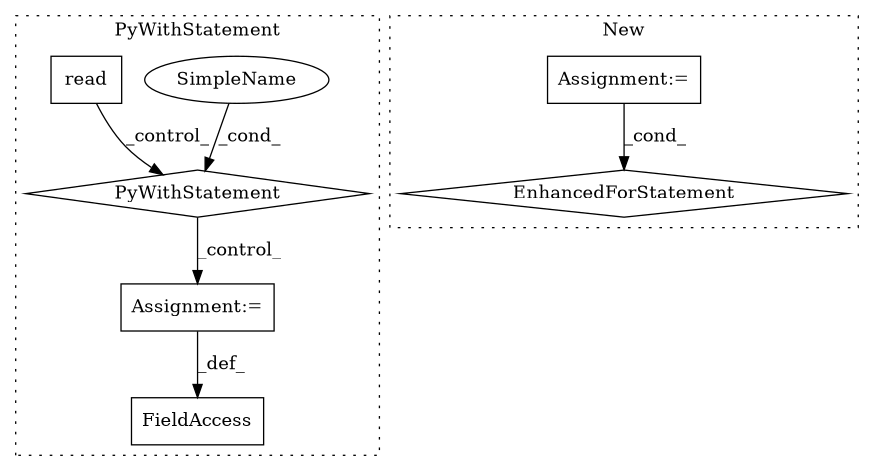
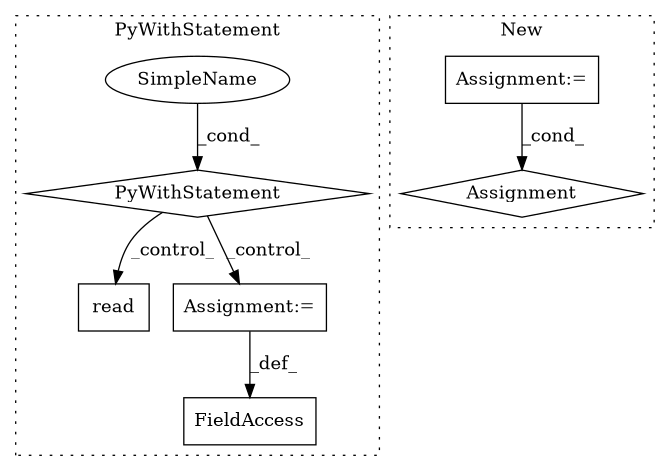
edge "read" -> "PyWithStatement": reversed
node "EnhancedForStatement": label "EnhancedForStatement" -> "Assignment"
